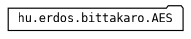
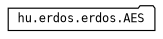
node "hu.erdos.bittakaro.AES": label "hu.erdos.bittakaro.AES" -> "hu.erdos.erdos.AES"
